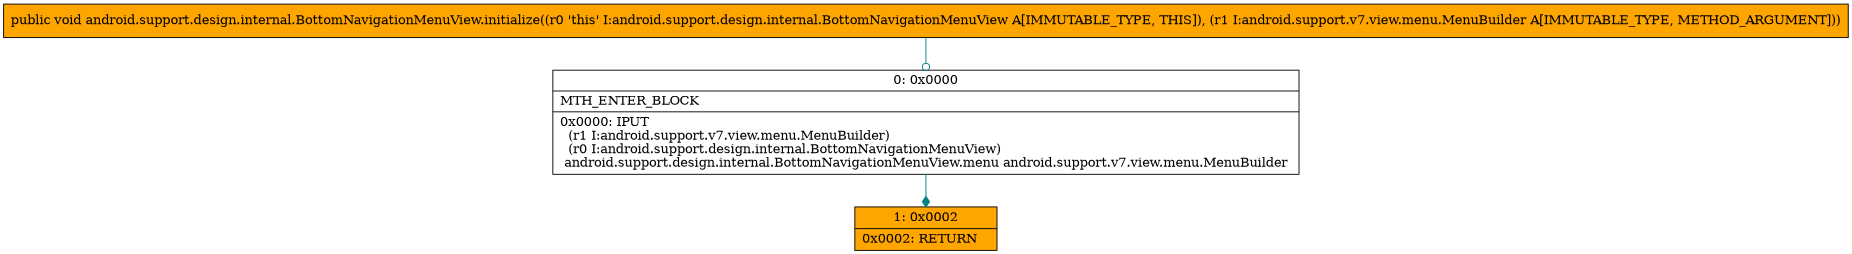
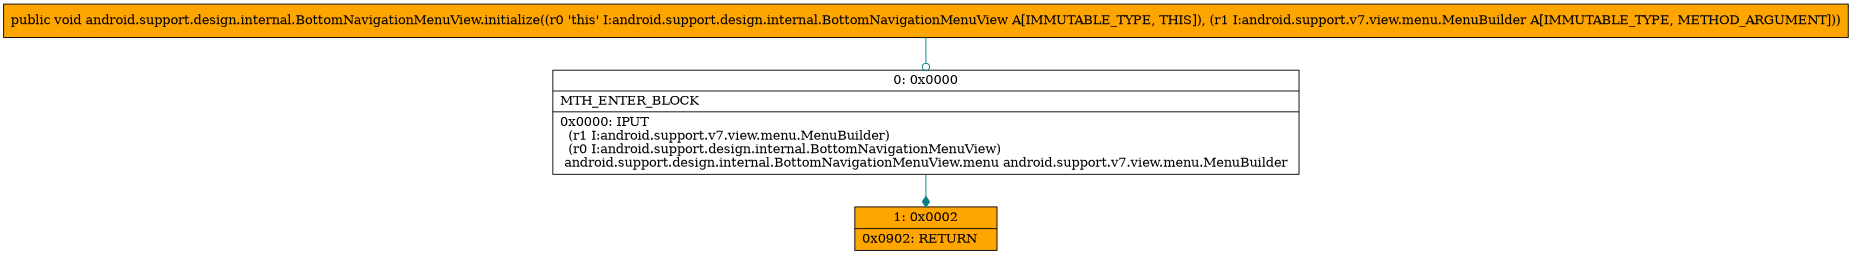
node "1: 0x0002": text "0x0002: RETURN" -> "0x0902: RETURN"
